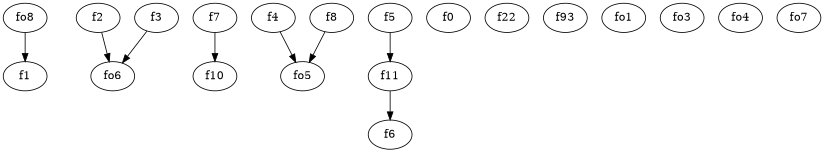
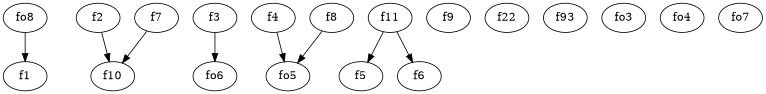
node "f0": label "f0" -> "f9"
node "fo1": removed
edge "f2" -> "fo6": now "f2" -> "f10"
edge "f5" -> "f11": reversed
